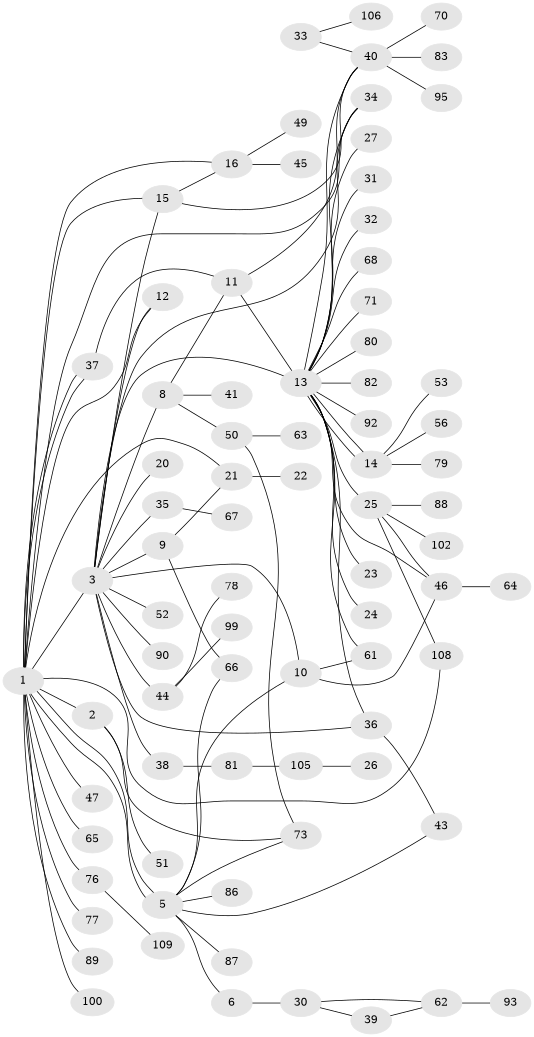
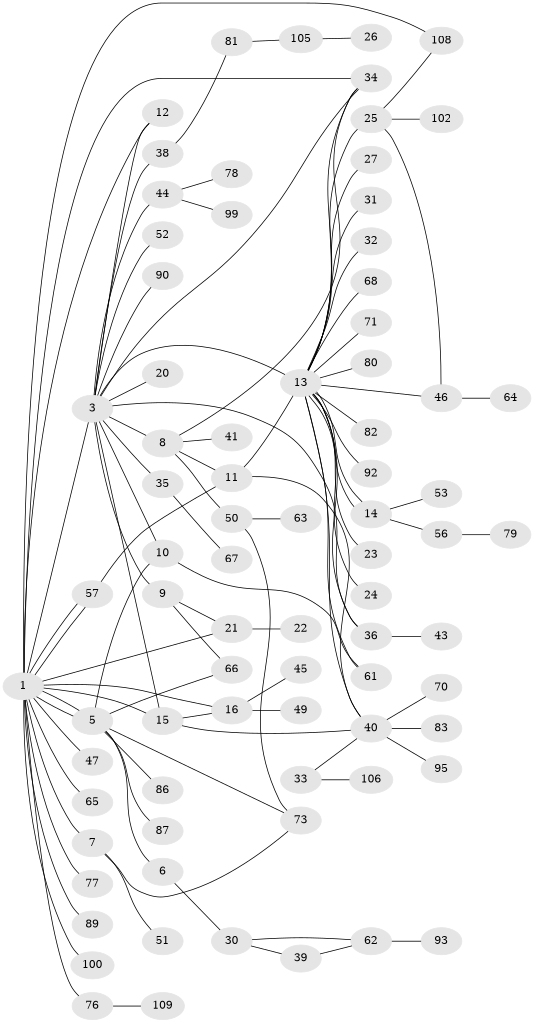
edge "34" -- "8": added
node "37": label "37" -> "57"
edge "14" -- "79": now "56" -- "79"
node "88": removed
edge "46" -- "10": removed
node "2": label "2" -> "7"
edge "43" -- "5": removed
